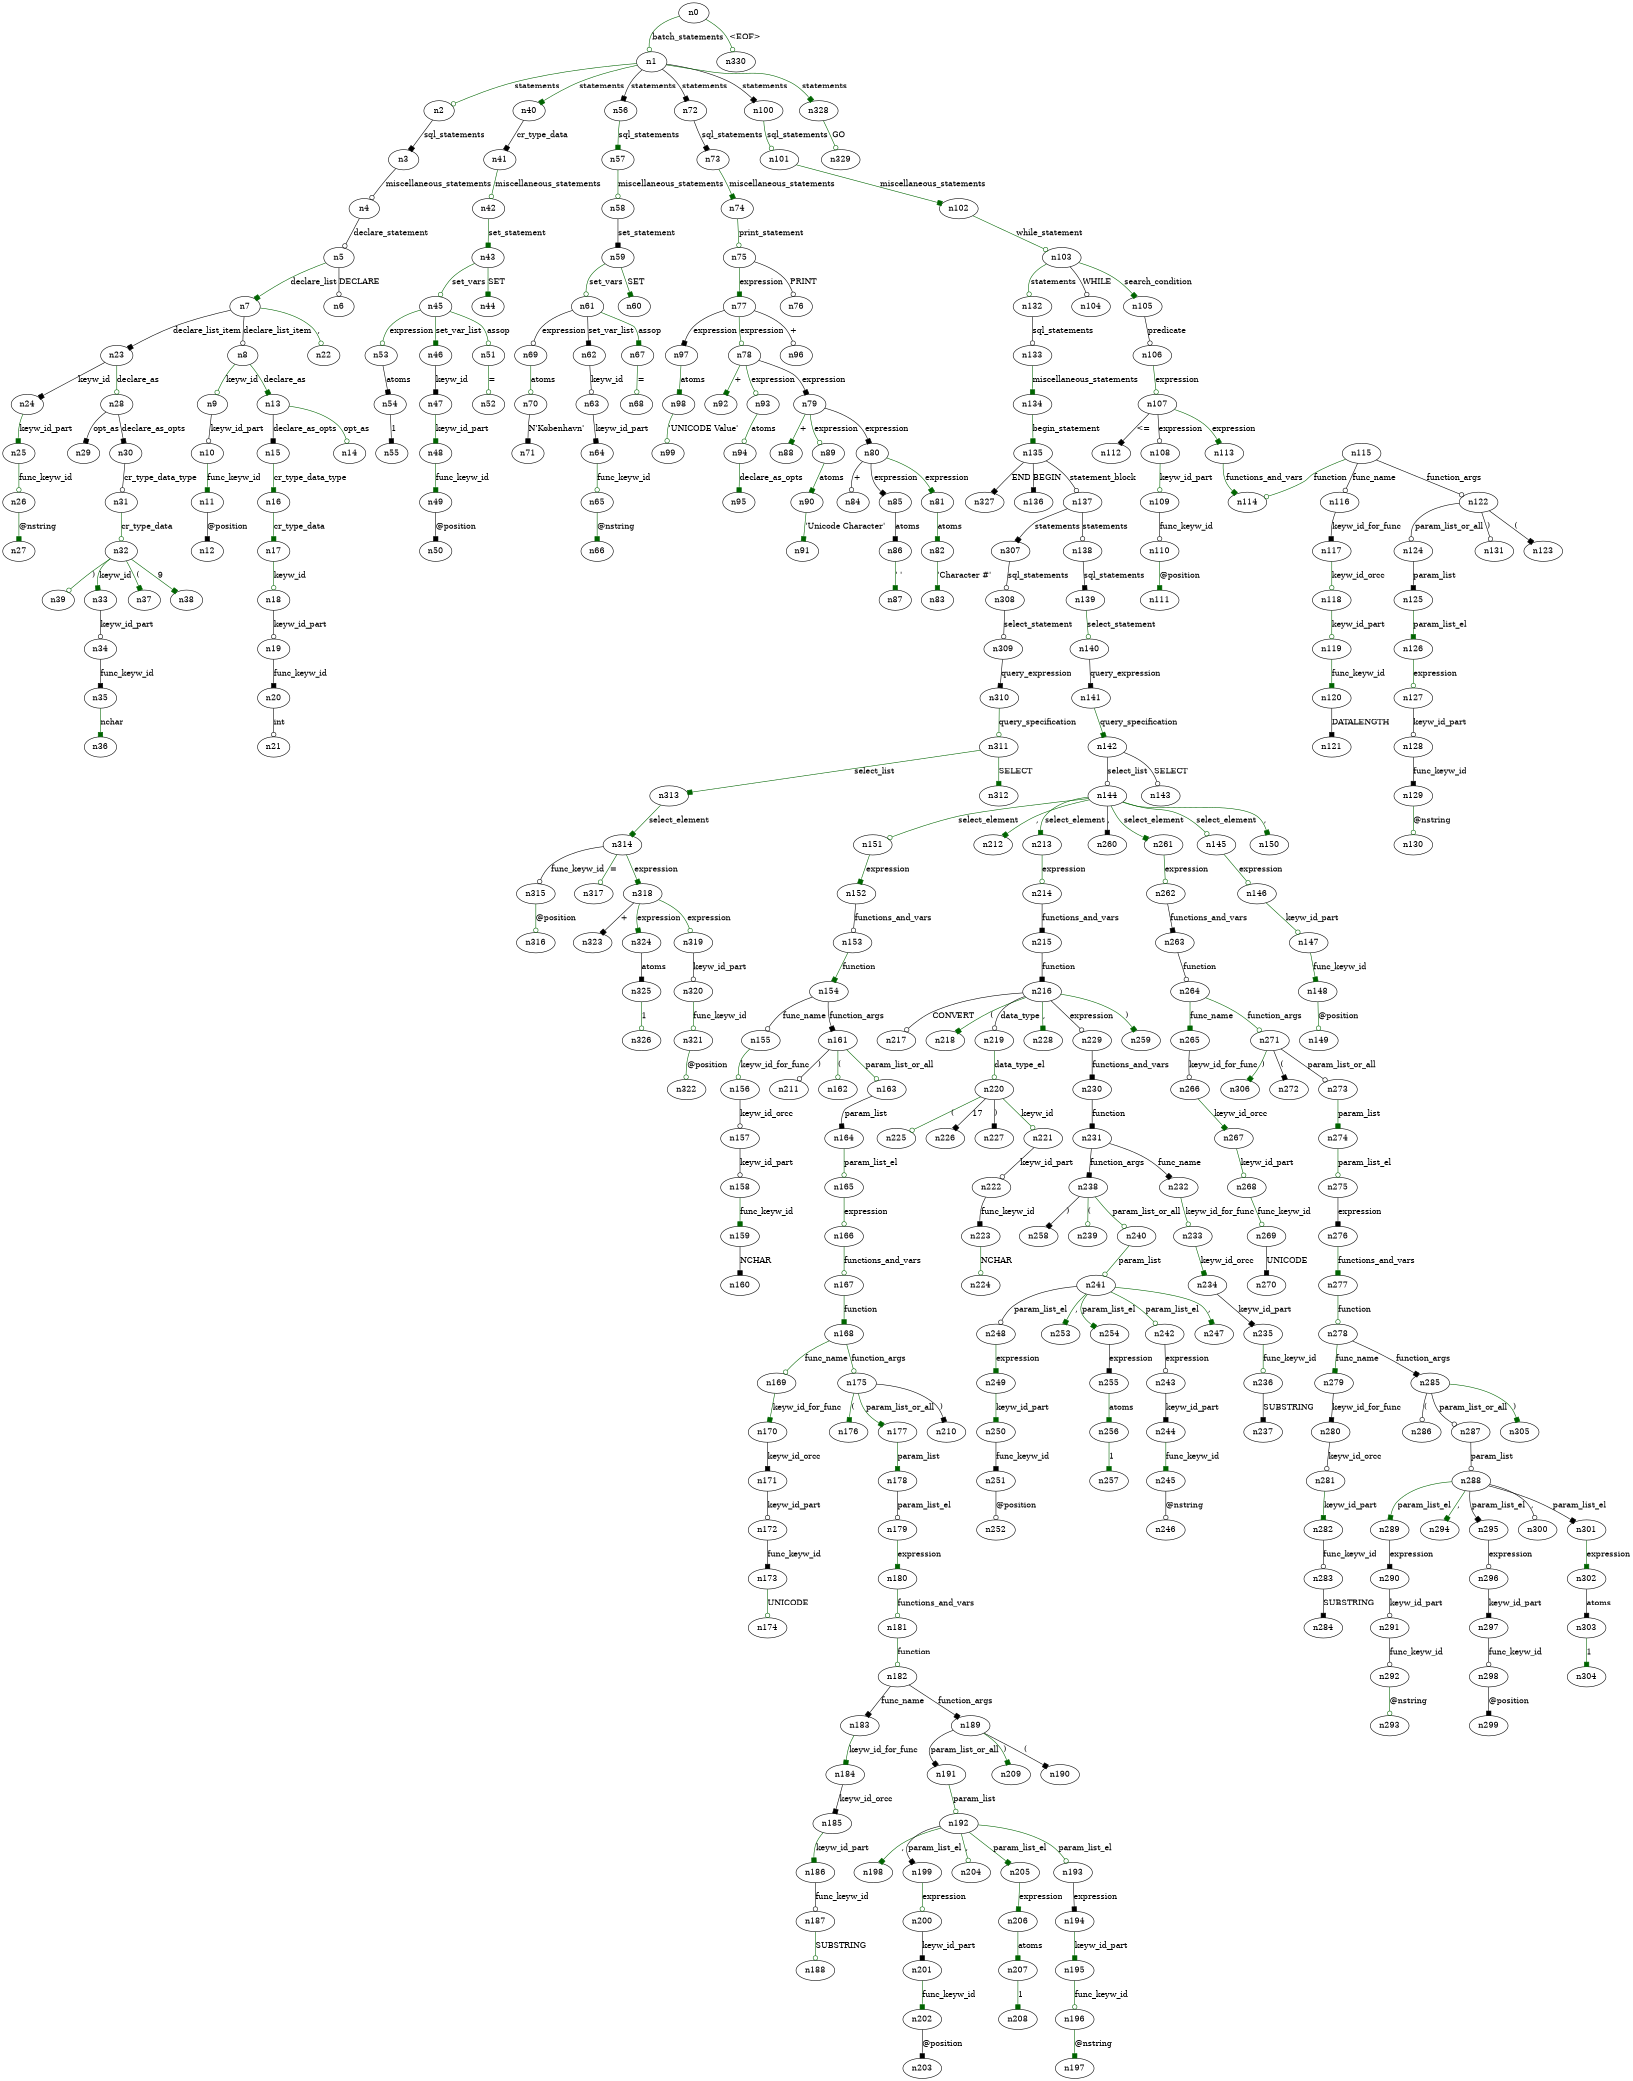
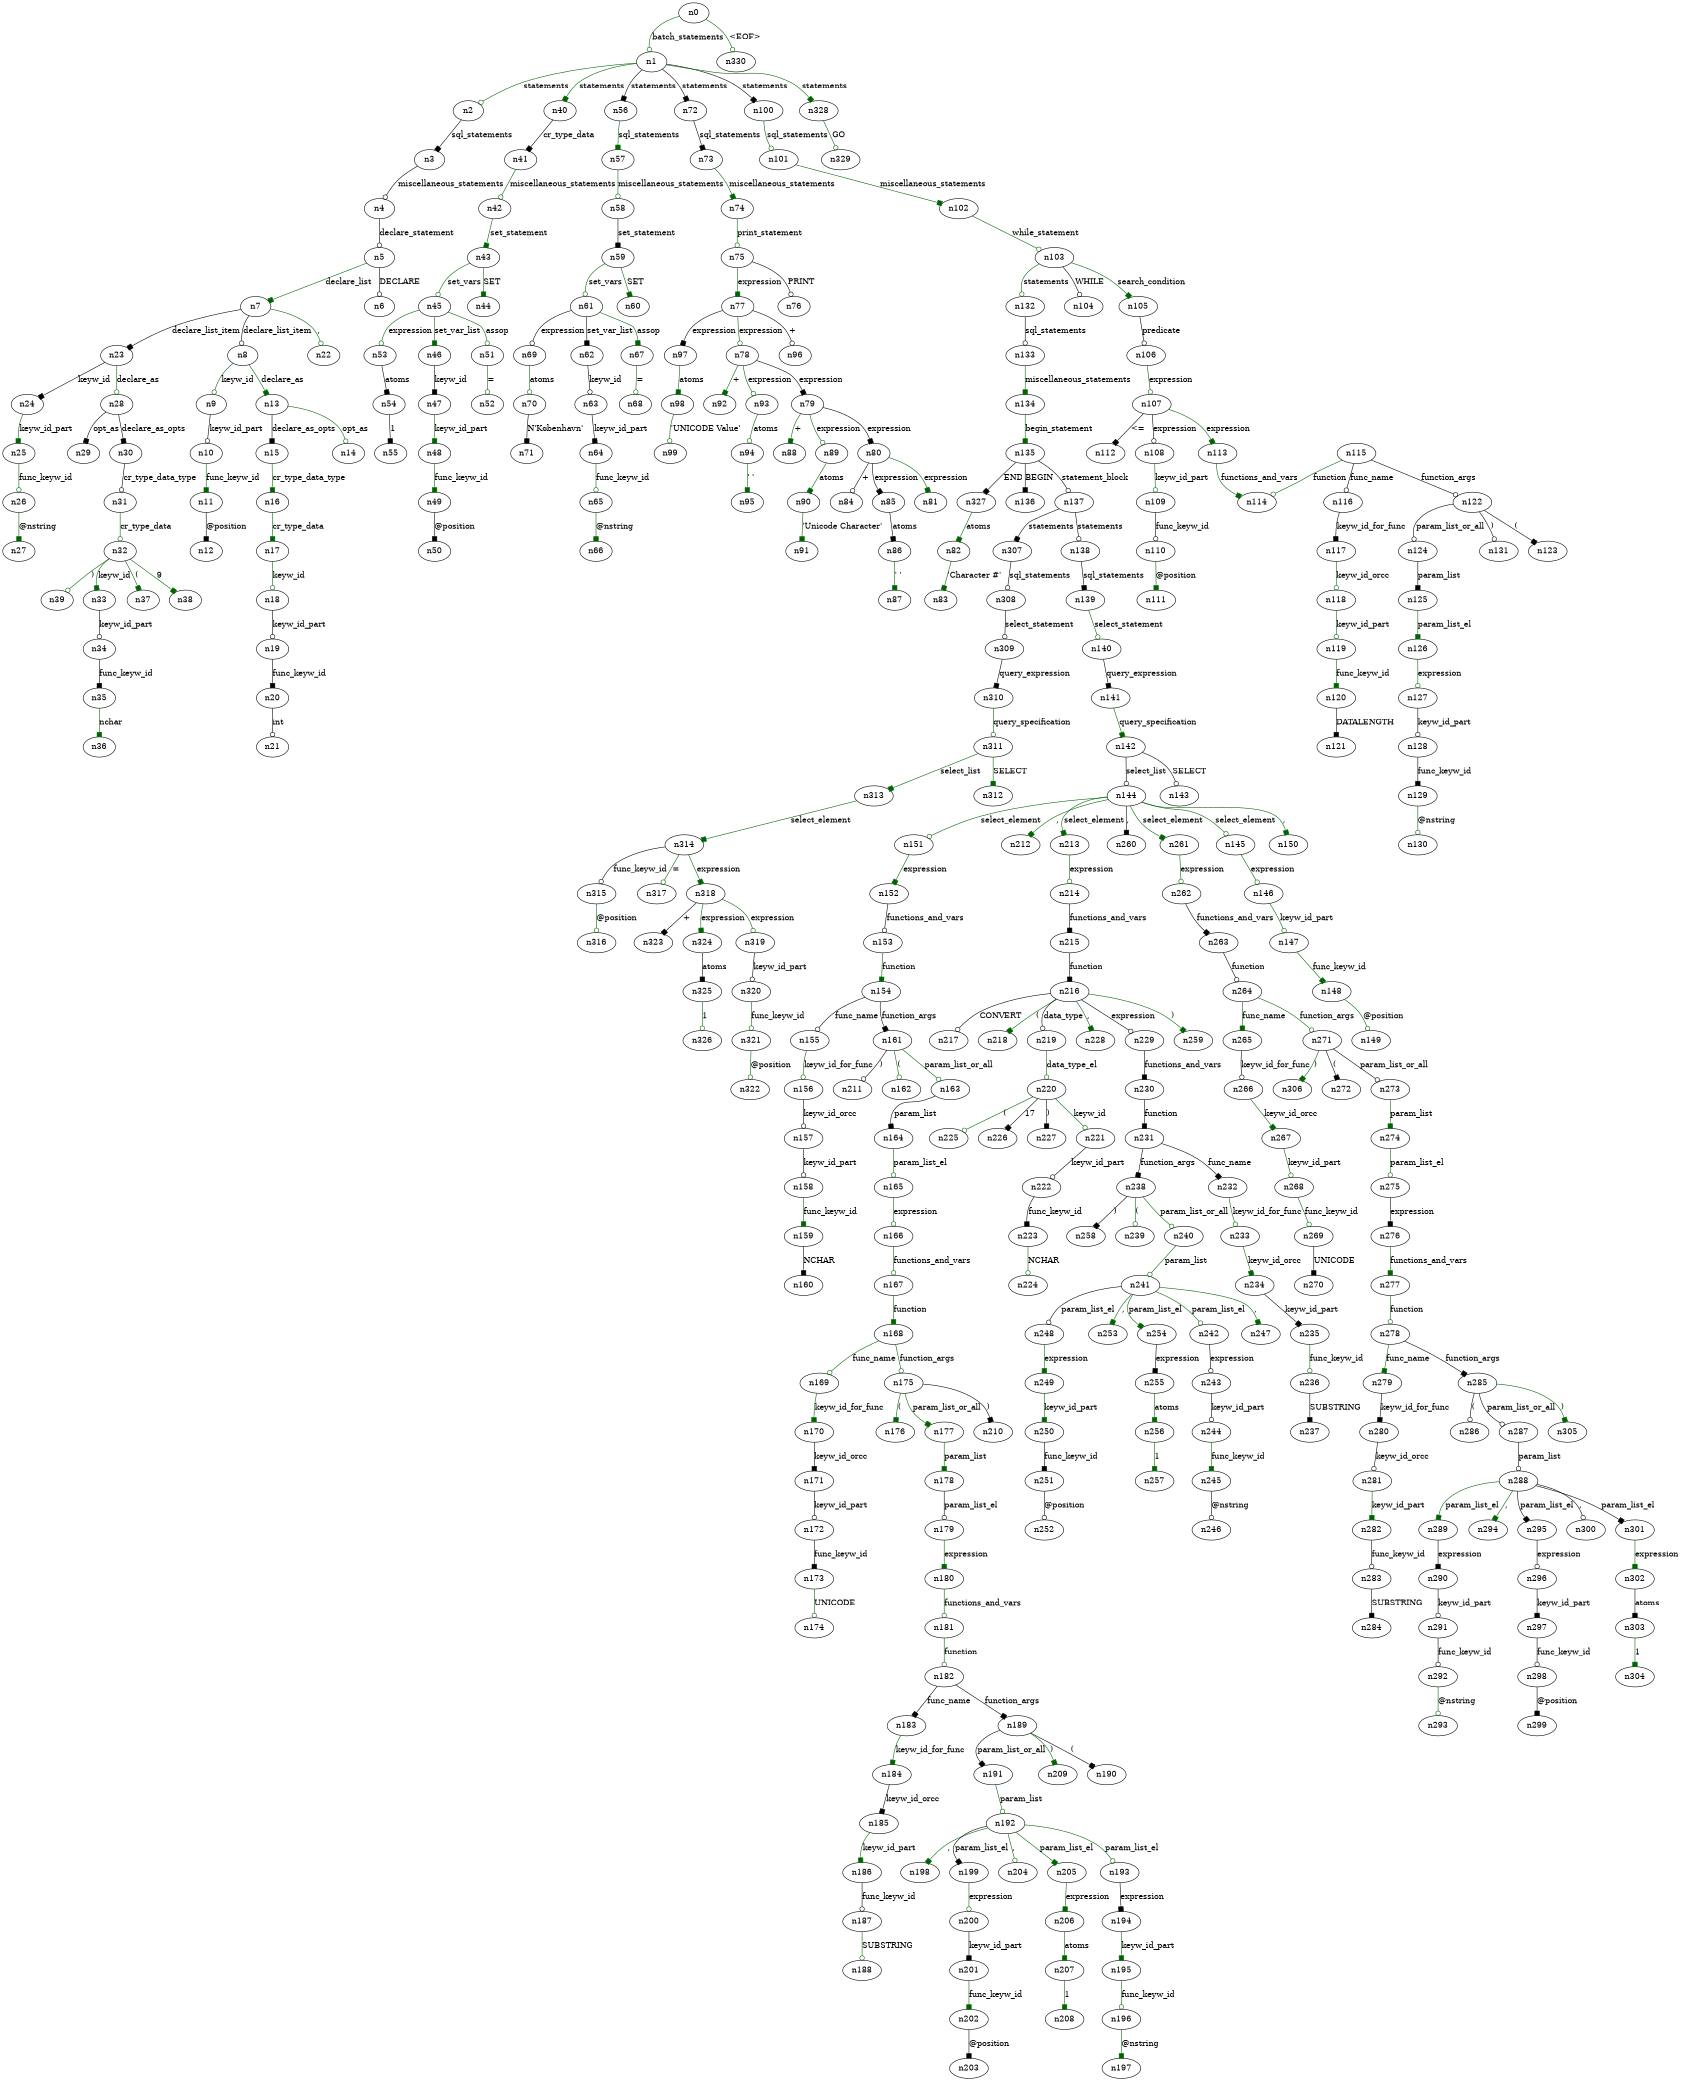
edge "n94" -> "n95": label "declare_as_opts" -> "' '"
edge "n81" -> "n82": now "n327" -> "n82"
edge "n243" -> "n244": arrowhead box -> odot
